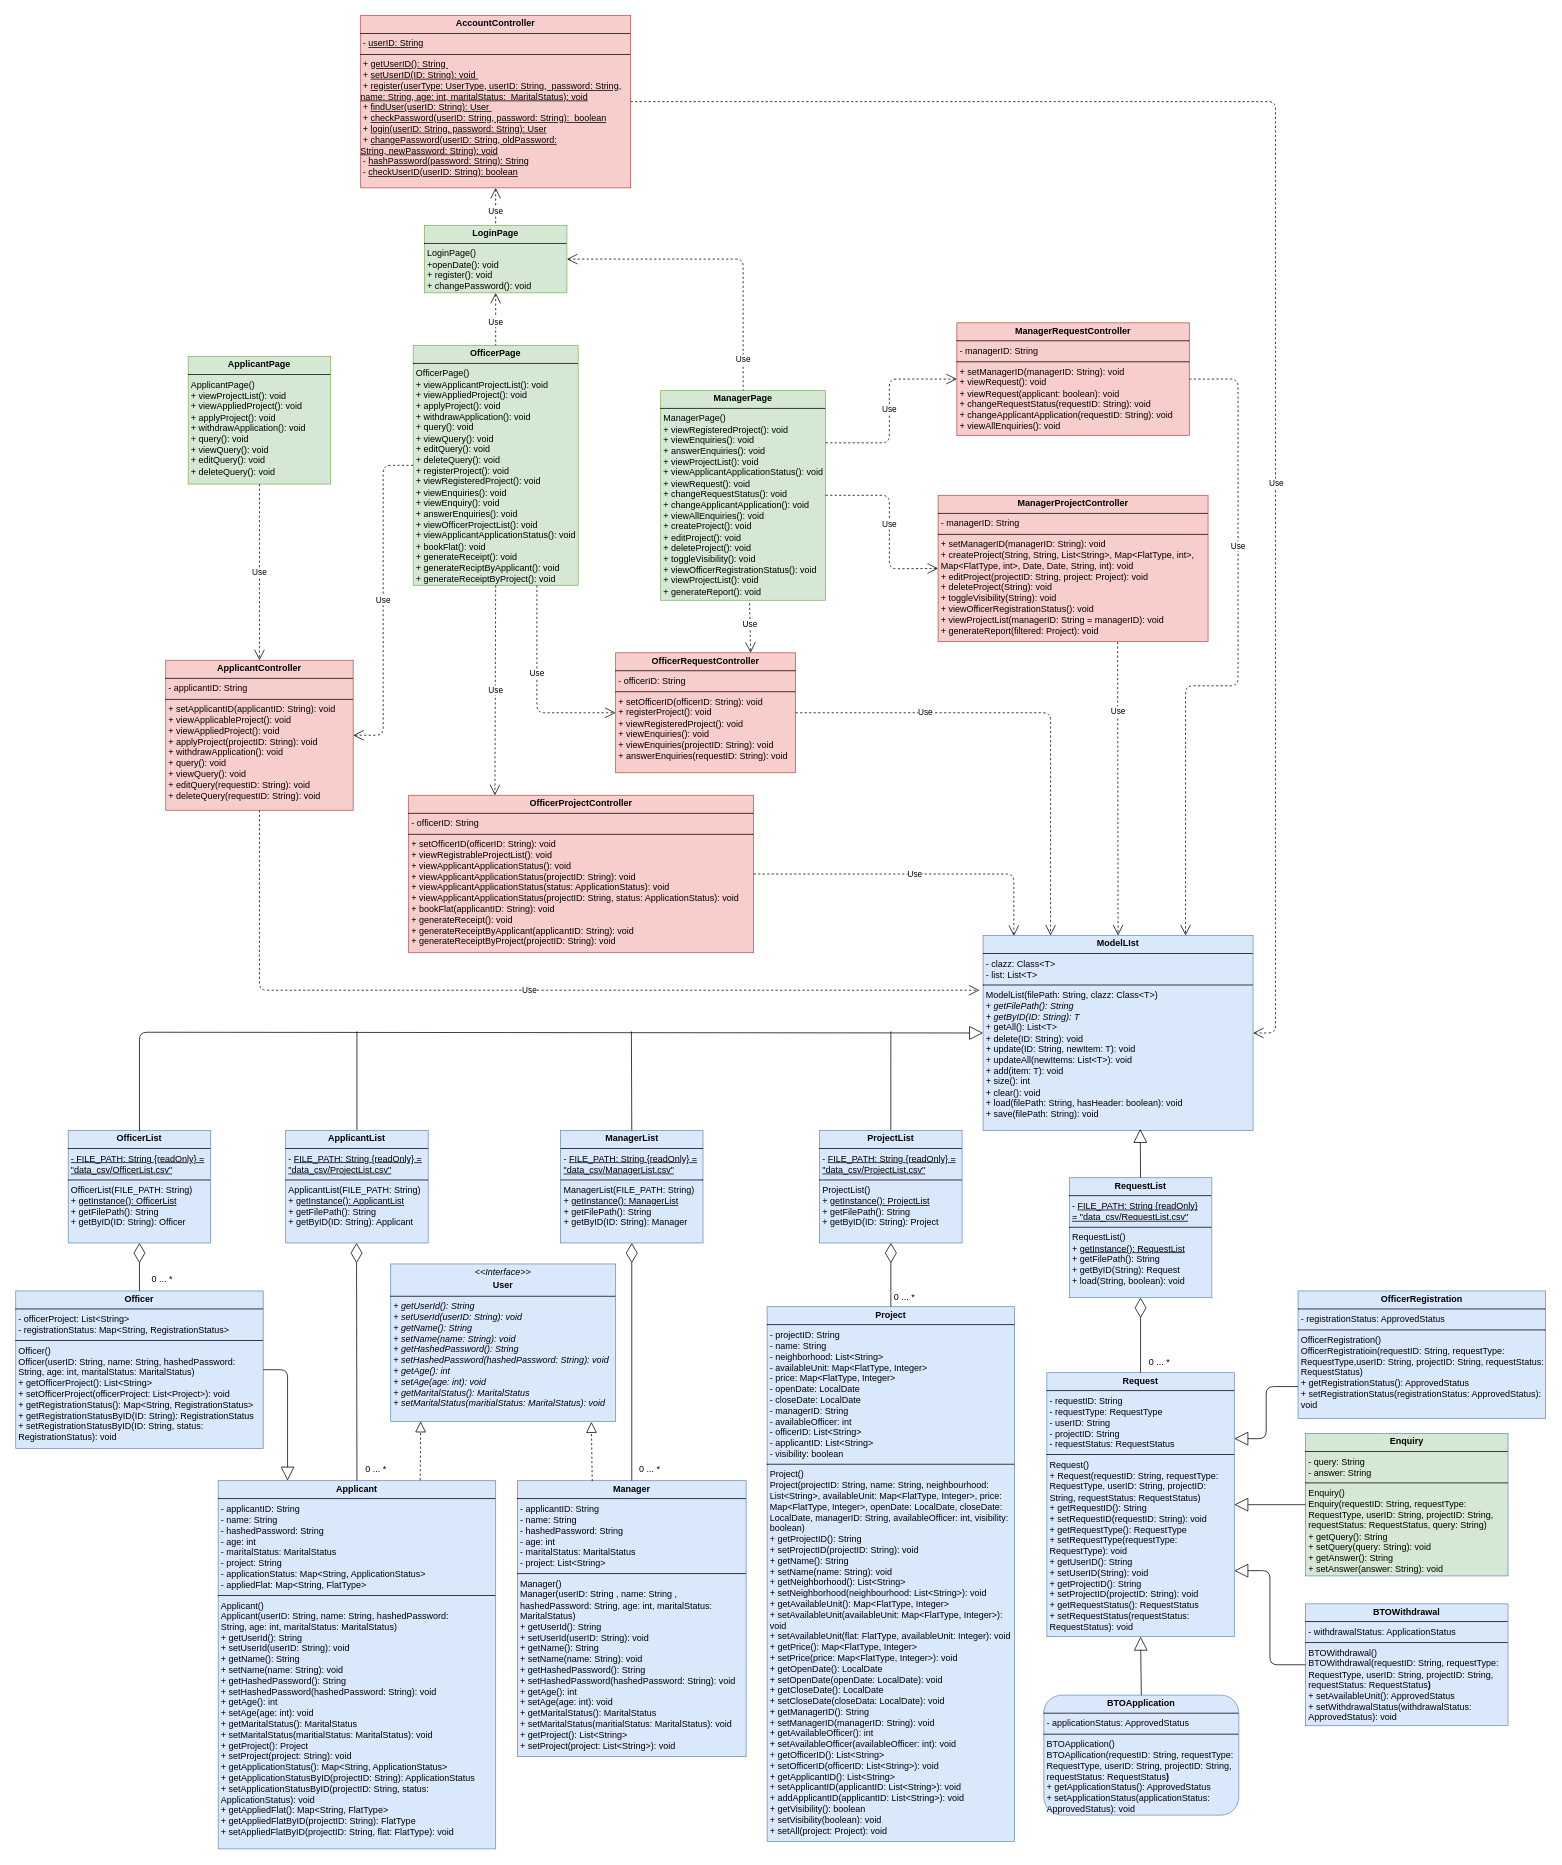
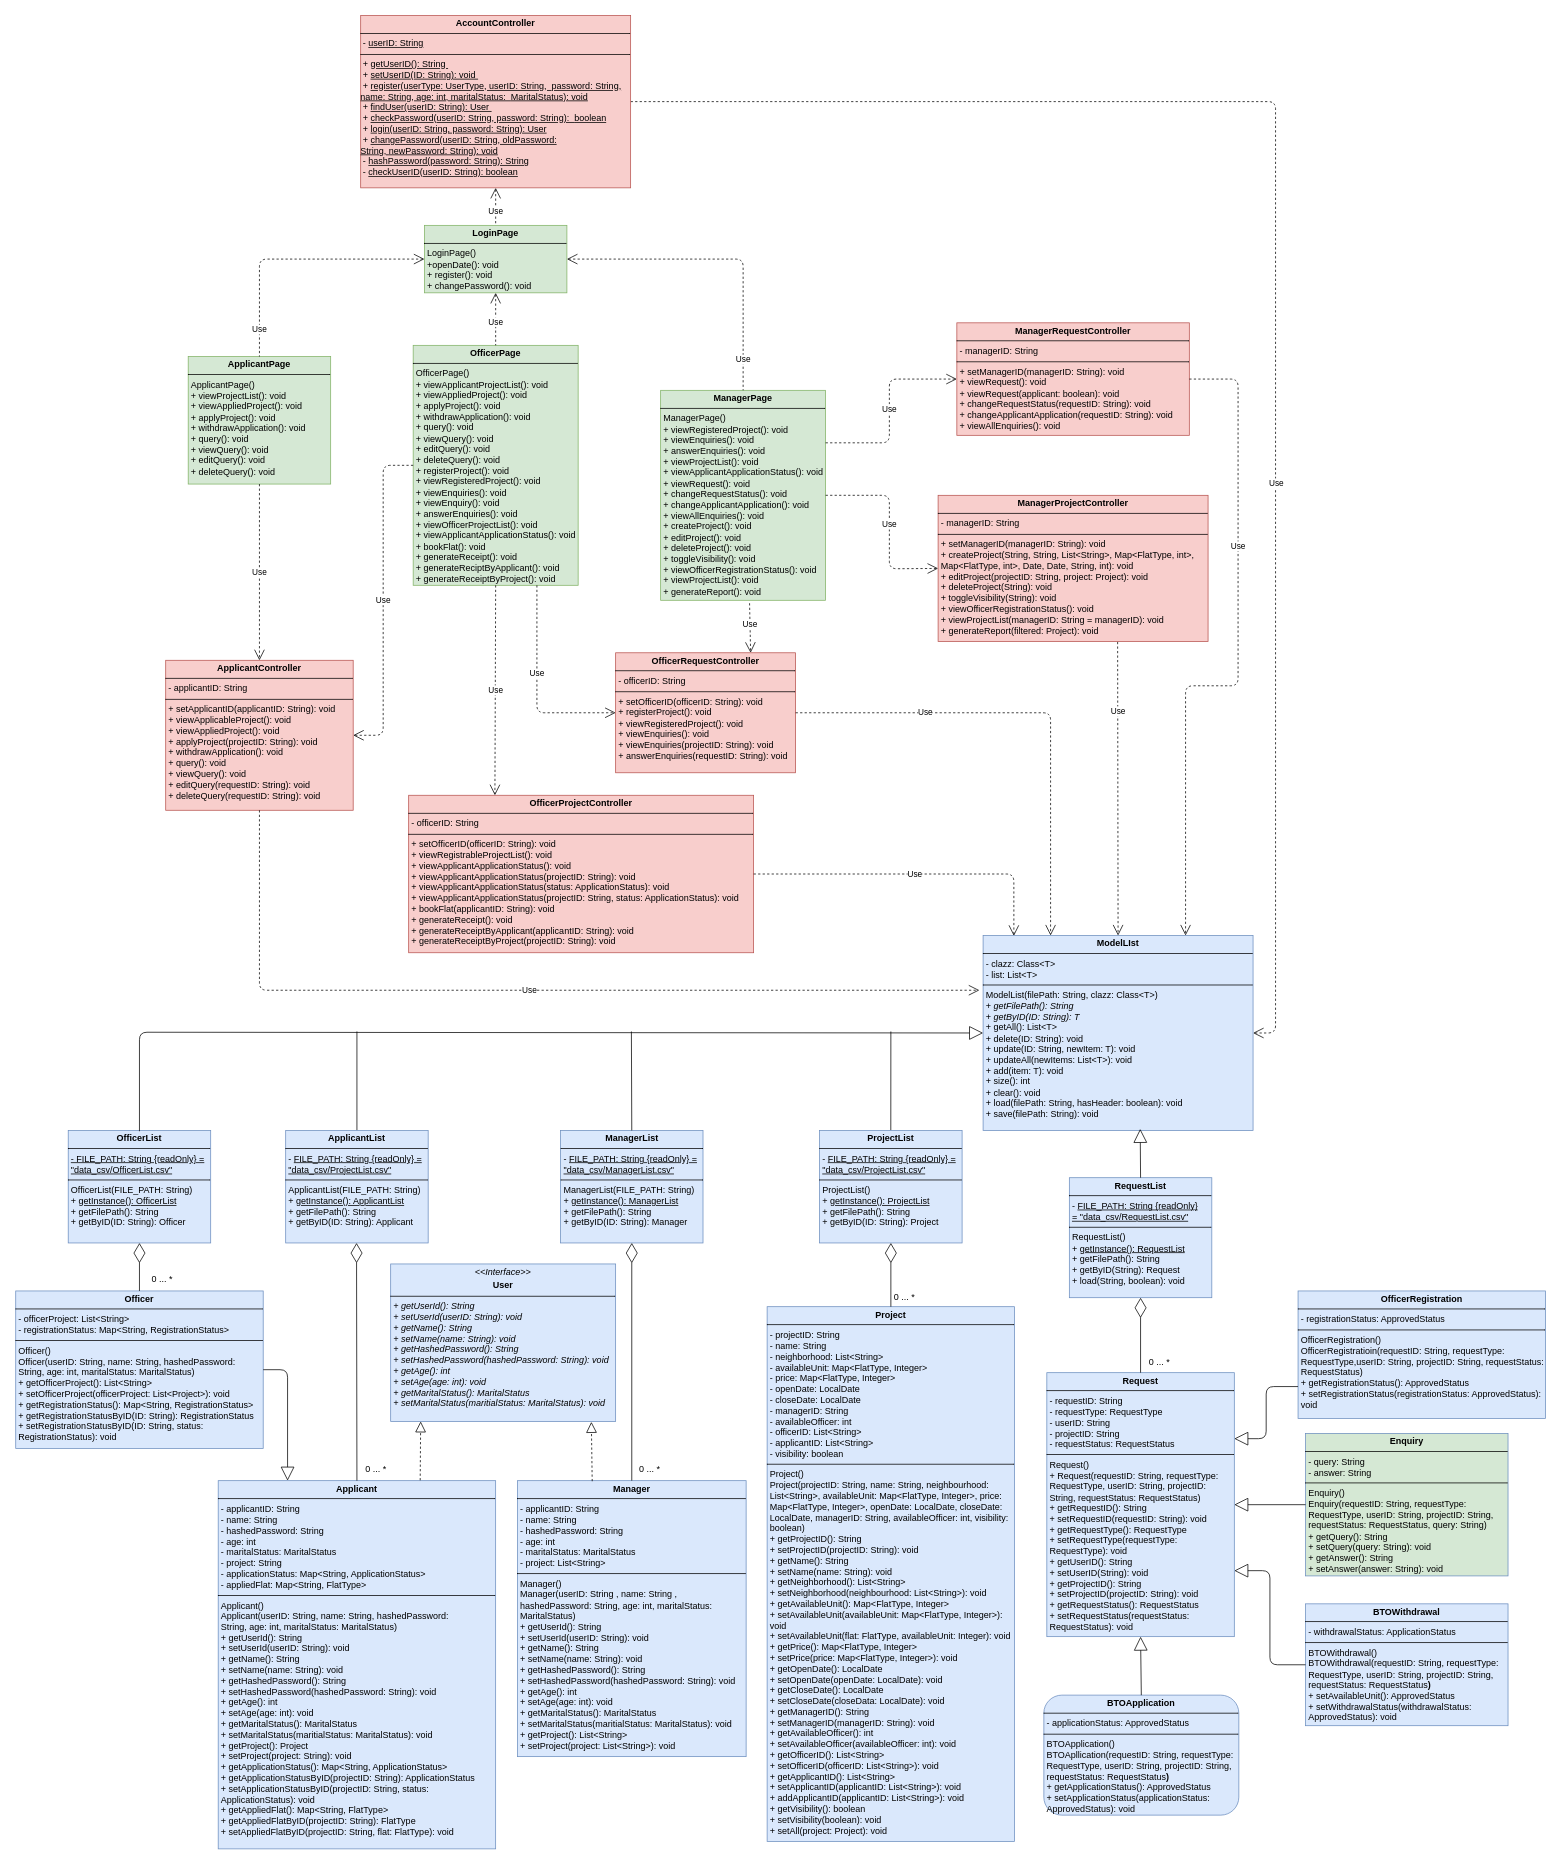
edge "ApplicantPage ApplicantPage() + viewProjectList(): void + viewAppliedProject(): void + applyProject(): void + withdrawApplication(): void + query(): void + viewQuery(): void + editQuery(): void + deleteQuery(): void" -> "LoginPage LoginPage() +openDate(): void + register(): void + changePassword(): void": added, label "Use"
